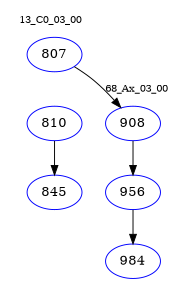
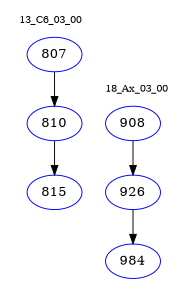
cluster "13_C0_03_00": label "13_C0_03_00" -> "13_C6_03_00"
cluster "68_Ax_03_00": label "68_Ax_03_00" -> "18_Ax_03_00"
edge "807" -> "908": now "807" -> "810"
node "845": label "845" -> "815"
node "956": label "956" -> "926"
